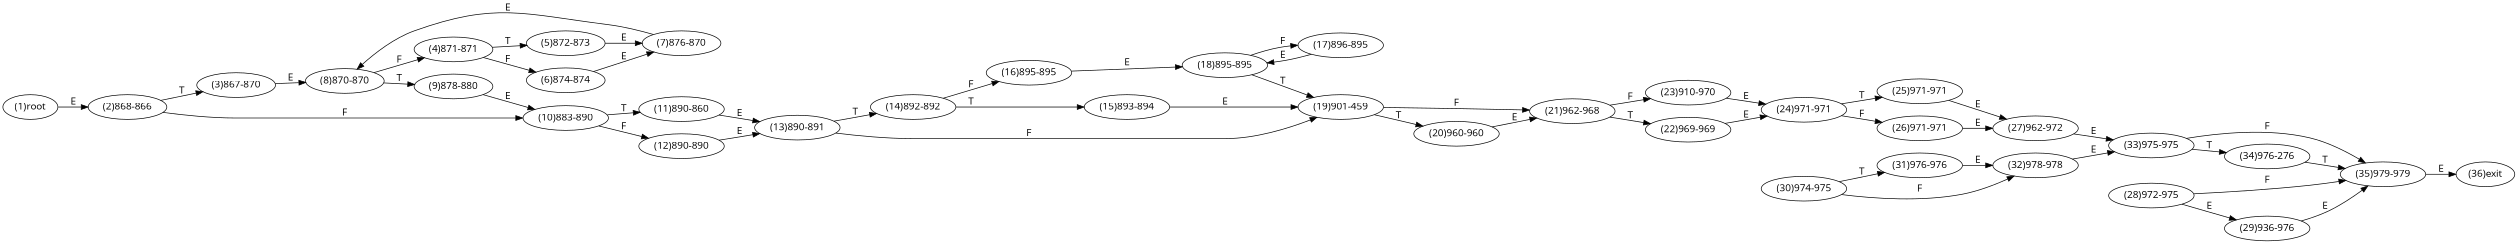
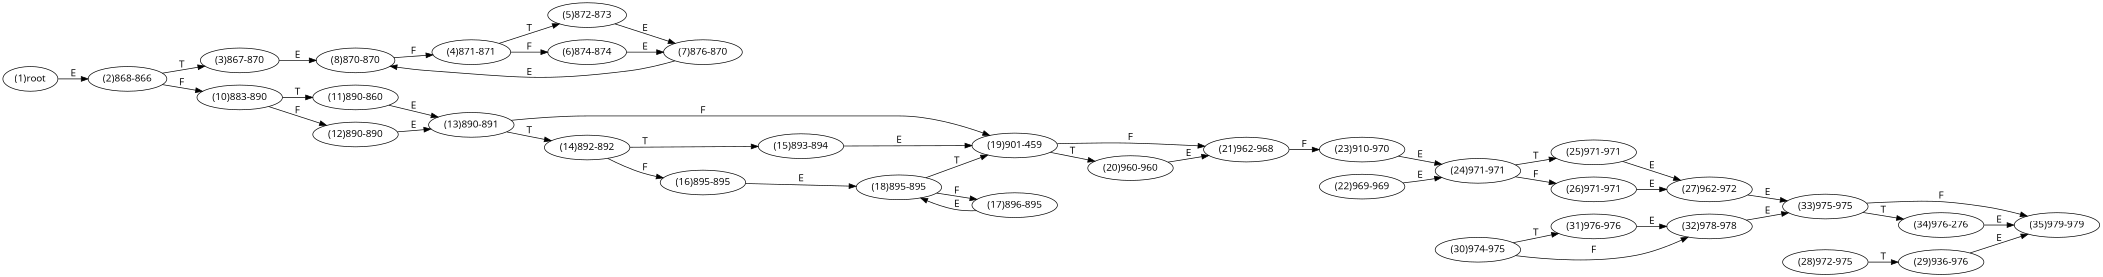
node "(9)878-880": removed
edge "(21)962-968" -> "(22)969-969": removed, label "T"
edge "(34)976-276" -> "(35)979-979": label "T" -> "E"
node "(36)exit": removed
edge "(28)972-975" -> "(35)979-979": removed, label "F"
edge "(28)972-975" -> "(29)936-976": label "E" -> "T"
